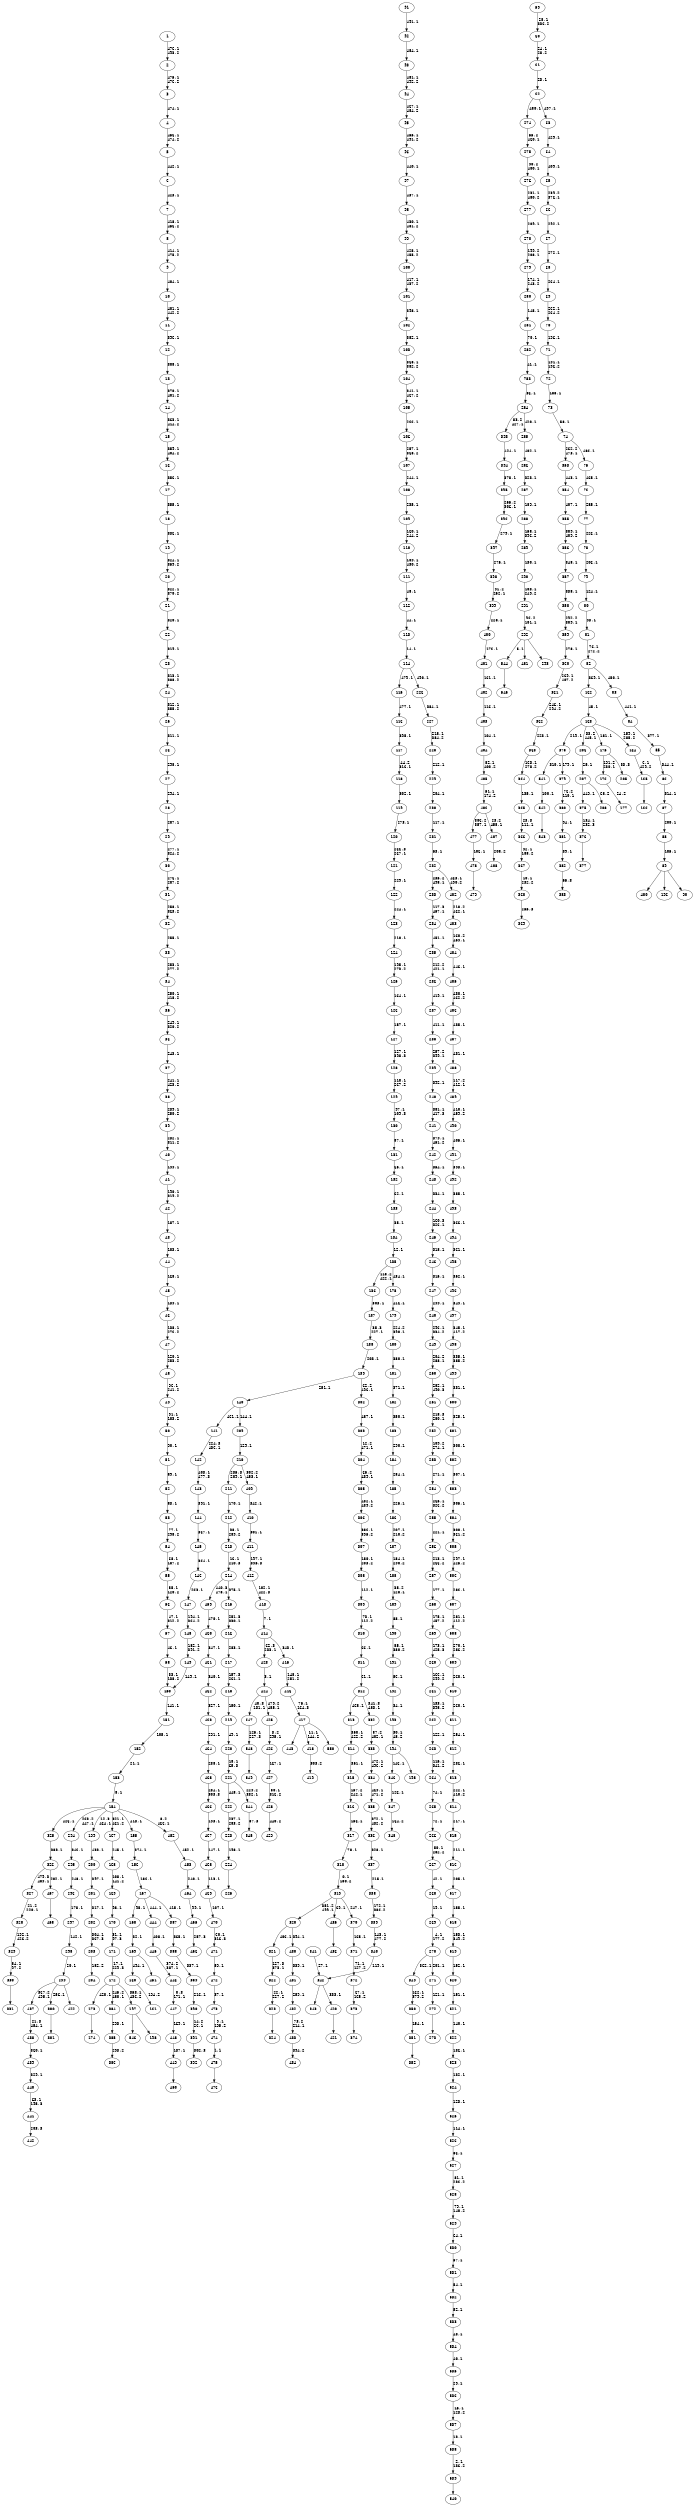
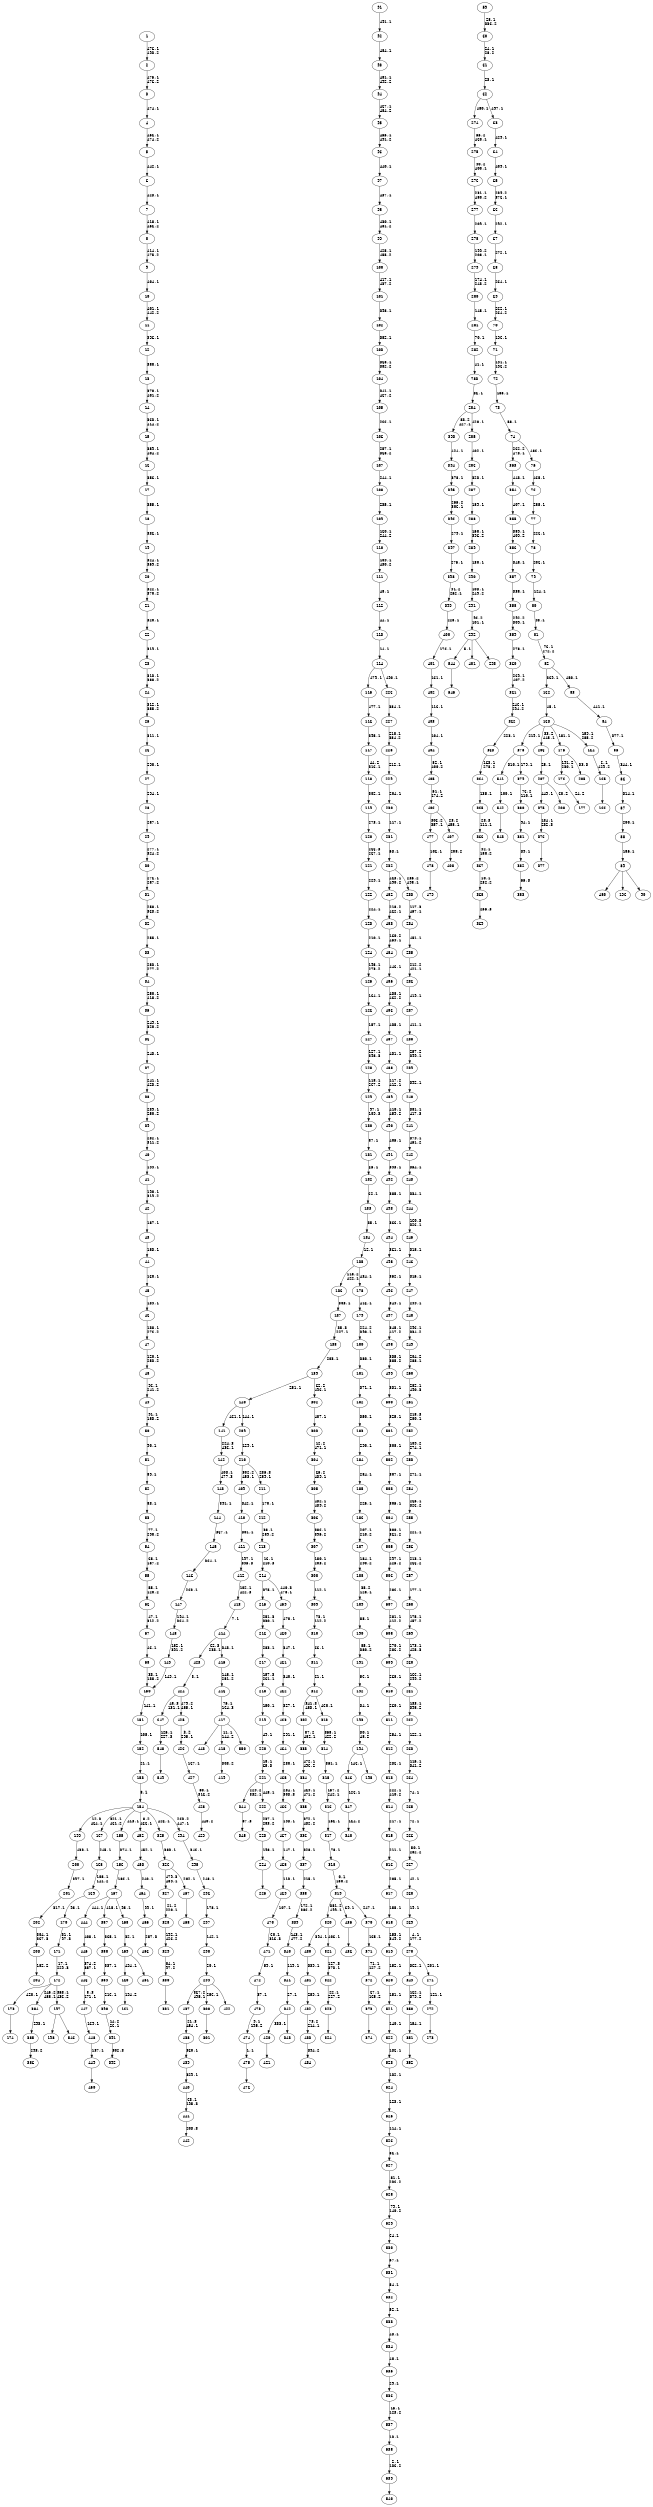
edge "340" -> "342": now "340" -> "341"
